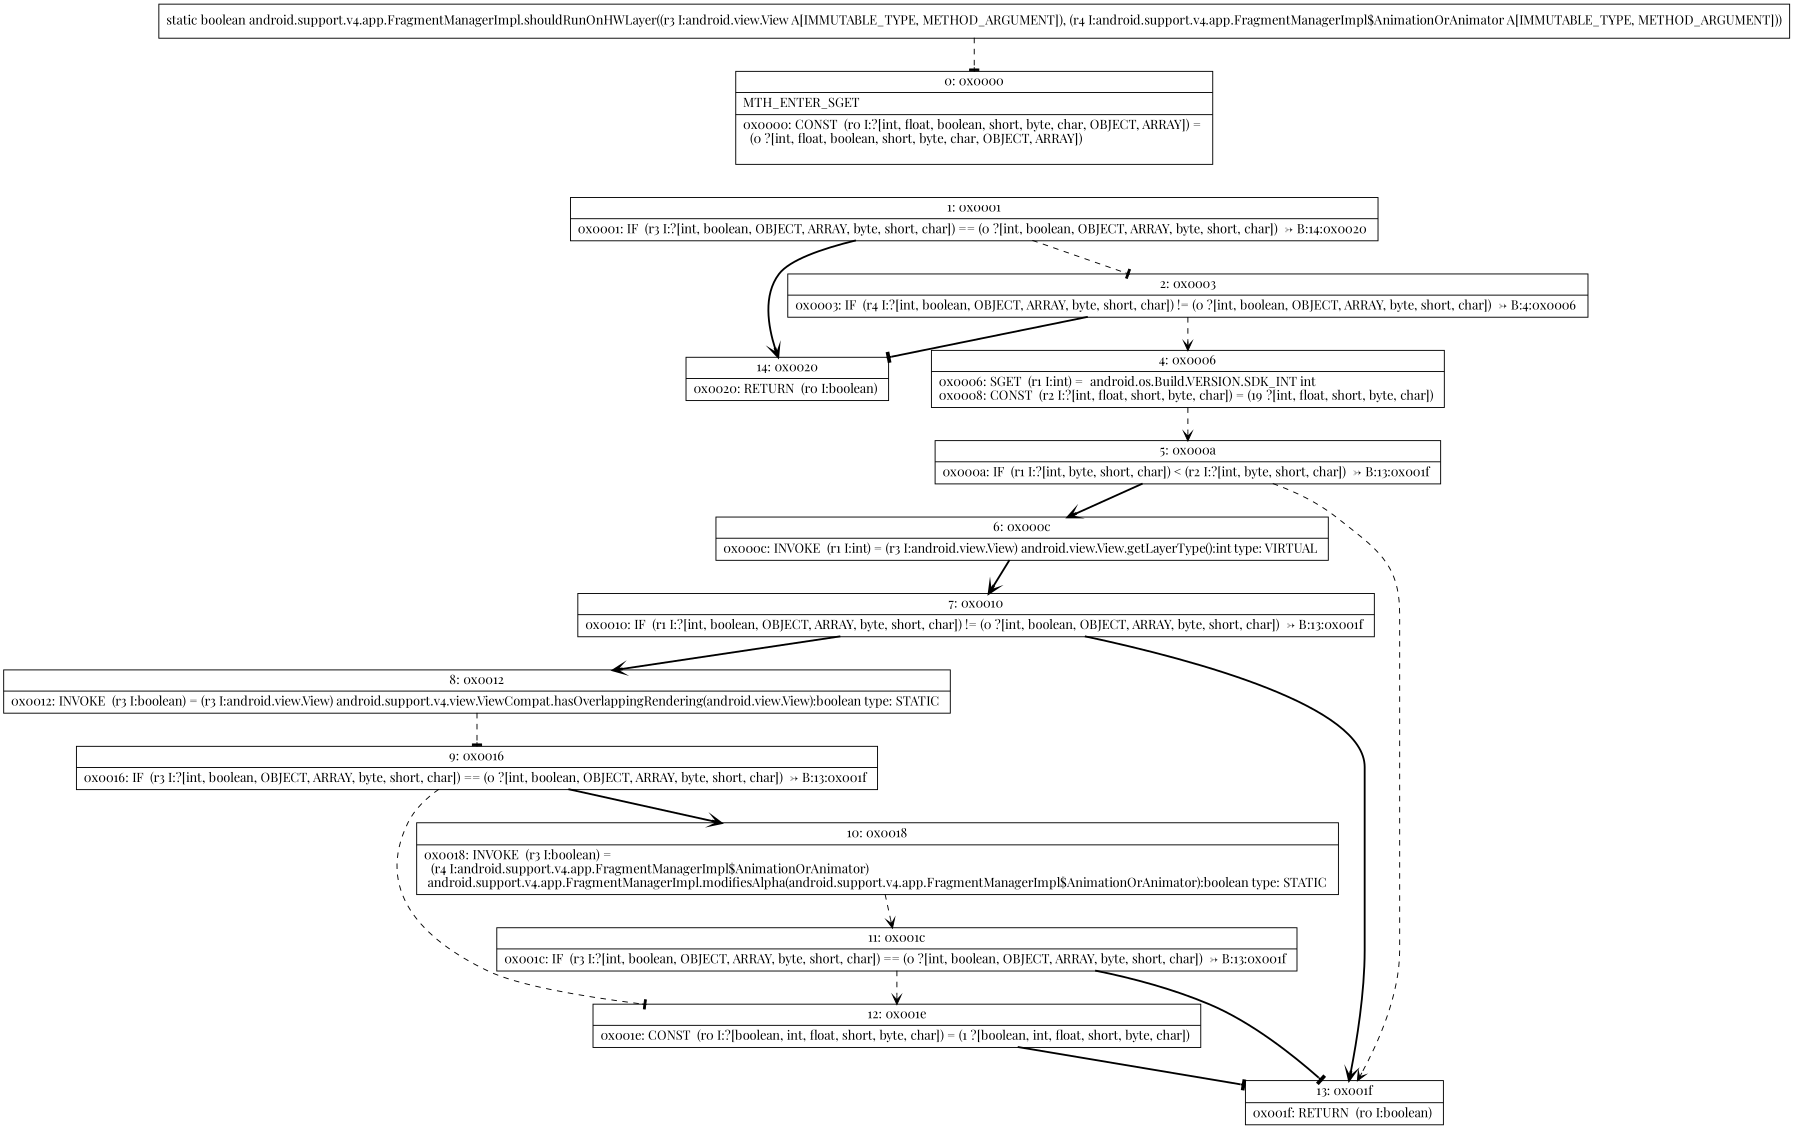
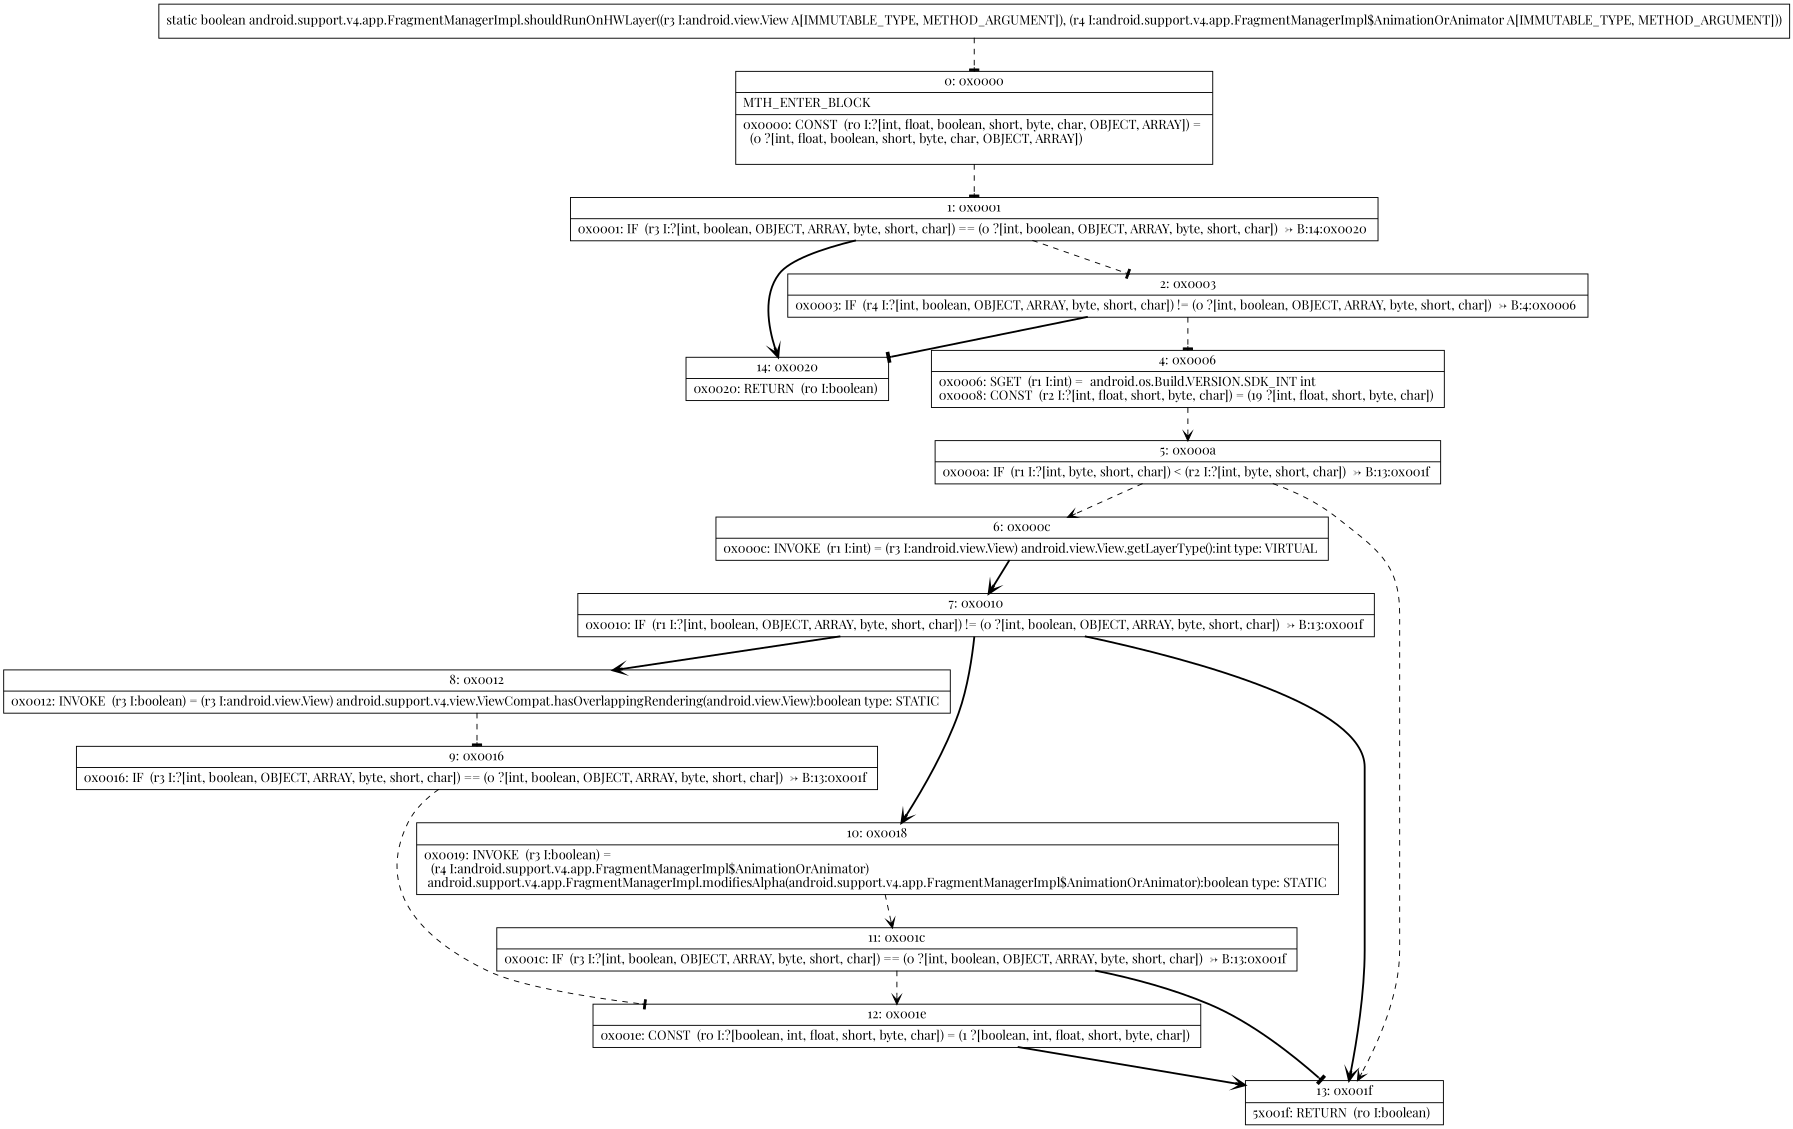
node "0: 0x0000": text "MTH_ENTER_SGET" -> "MTH_ENTER_BLOCK"
edge "0: 0x0000" -> "1: 0x0001": added
edge "2: 0x0003" -> "4: 0x0006": arrowhead vee -> tee
edge "5: 0x000a" -> "6: 0x000c": style bold -> dashed
edge "9: 0x0016" -> "10: 0x0018": now "7: 0x0010" -> "10: 0x0018"
node "10: 0x0018": text "0x0018: INVOKE  (r3 I:boolean) =" -> "0x0019: INVOKE  (r3 I:boolean) ="
edge "12: 0x001e" -> "13: 0x001f": arrowhead tee -> vee
node "13: 0x001f": text "0x001f: RETURN  (r0 I:boolean)" -> "5x001f: RETURN  (r0 I:boolean)"
